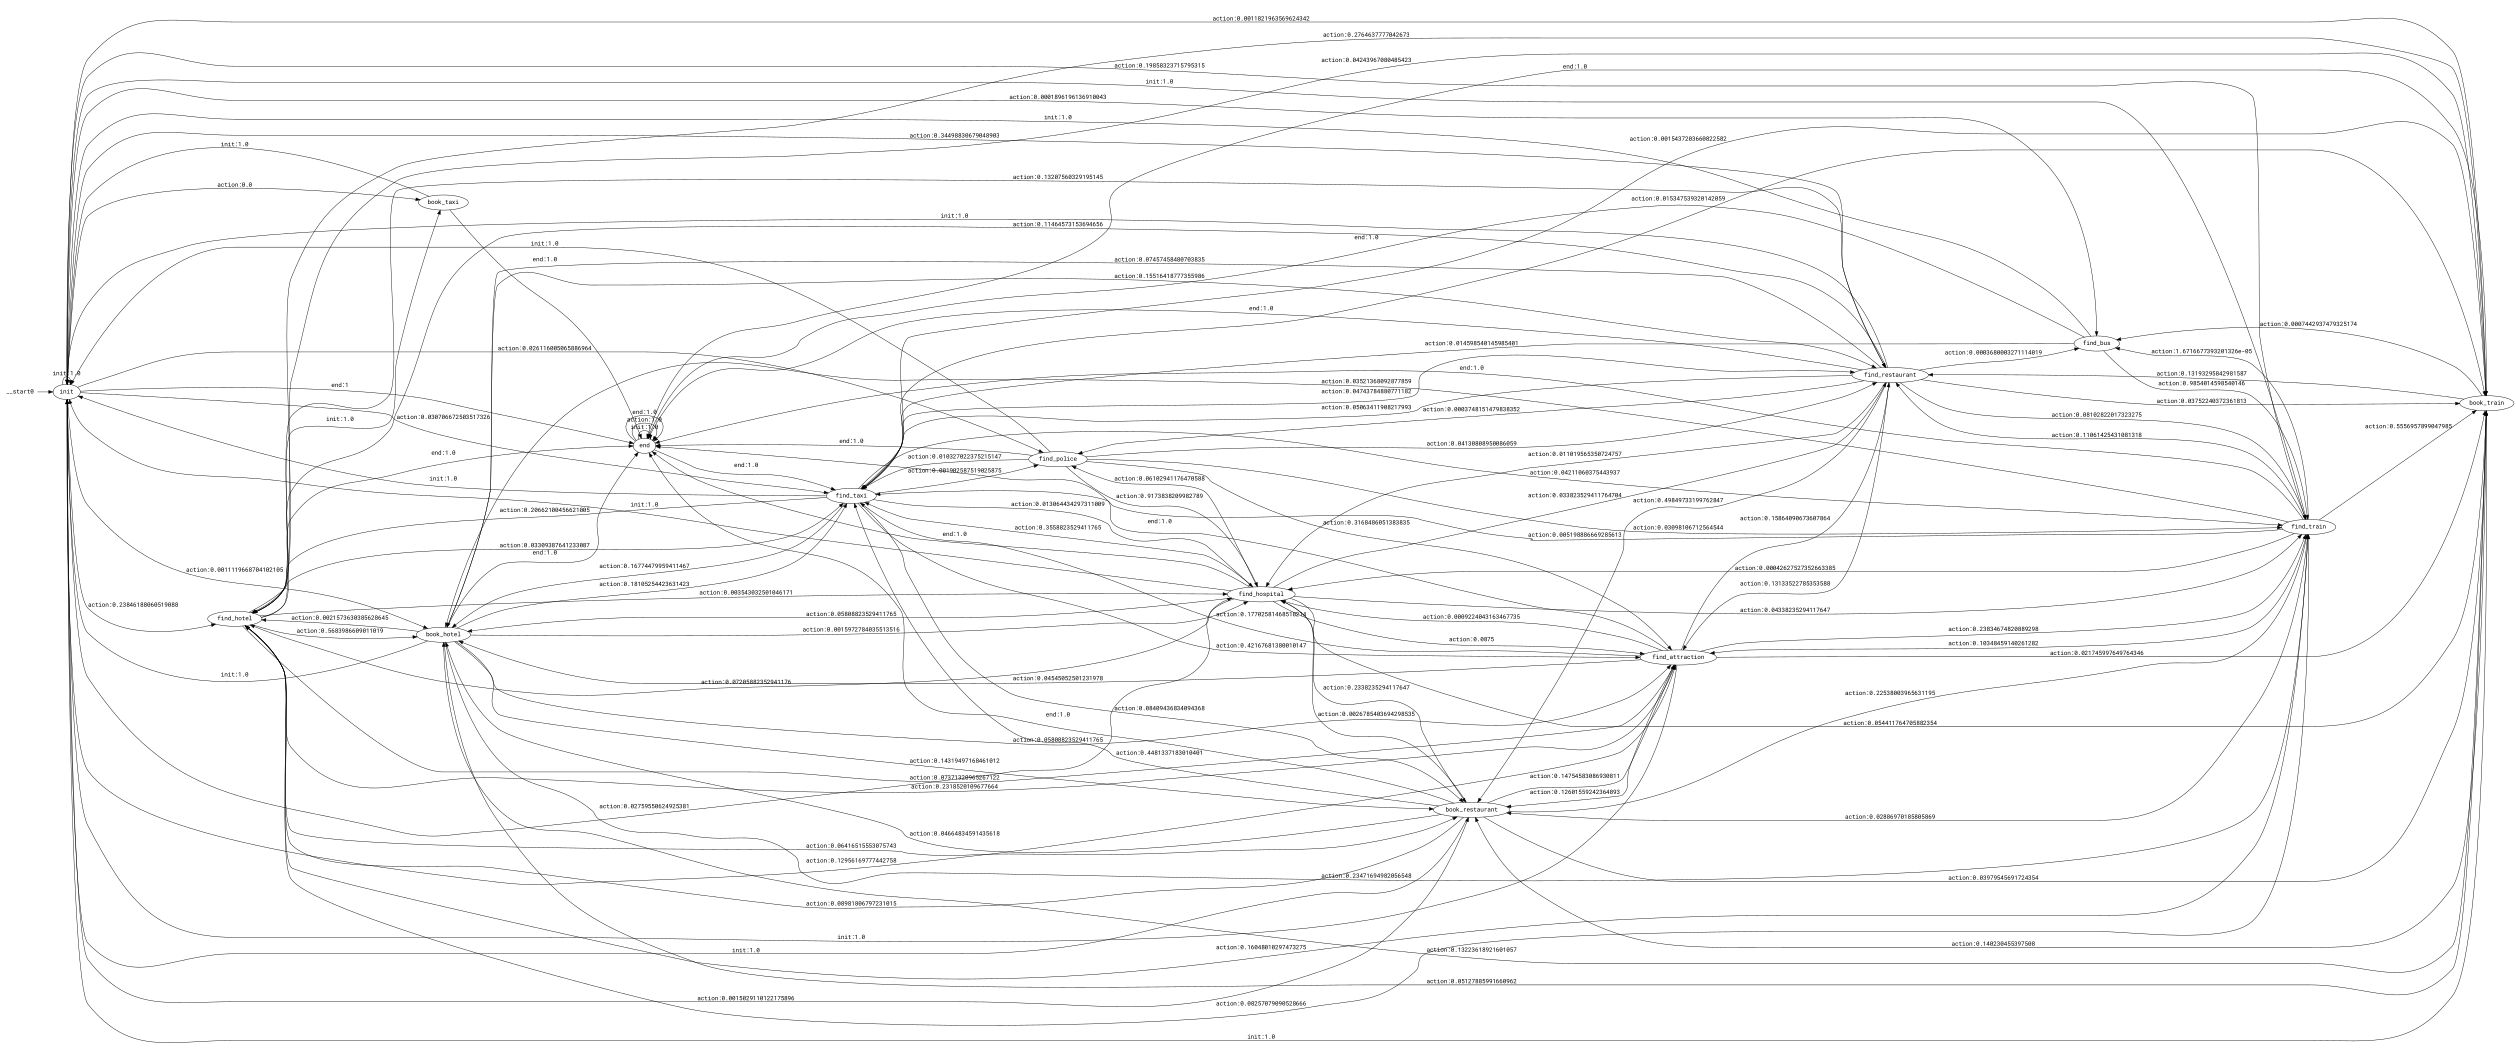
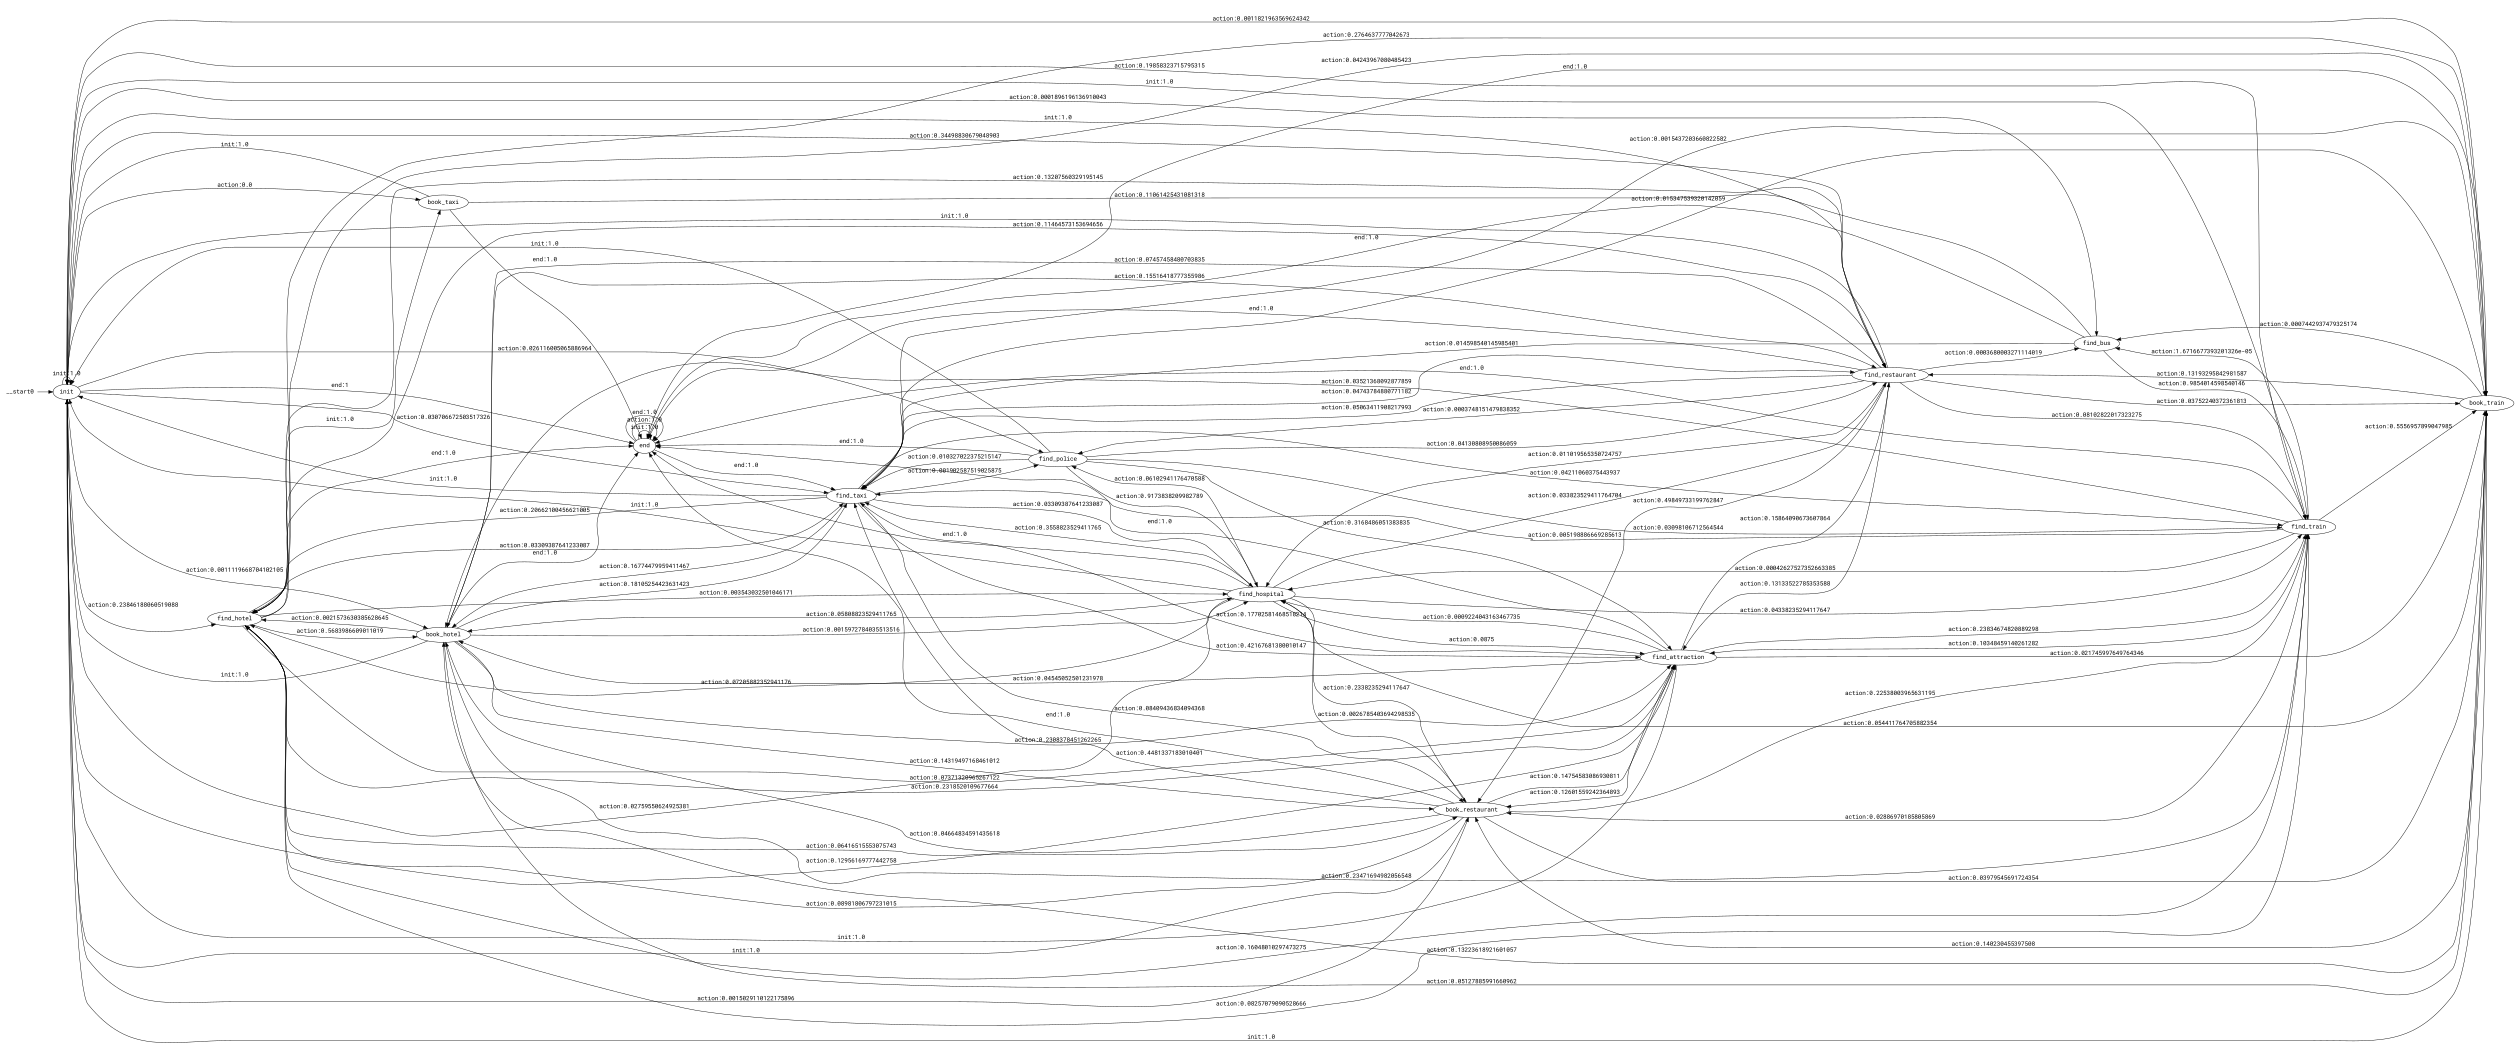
edge "find_train" -> "find_restaurant": now "book_taxi" -> "find_restaurant"
edge "find_taxi" -> "find_hospital": label "action:0.013064434297311009" -> "action:0.03309387641233087"
edge "book_hotel" -> "find_attraction": label "action:0.05808823529411765" -> "action:0.2308378451262265"
